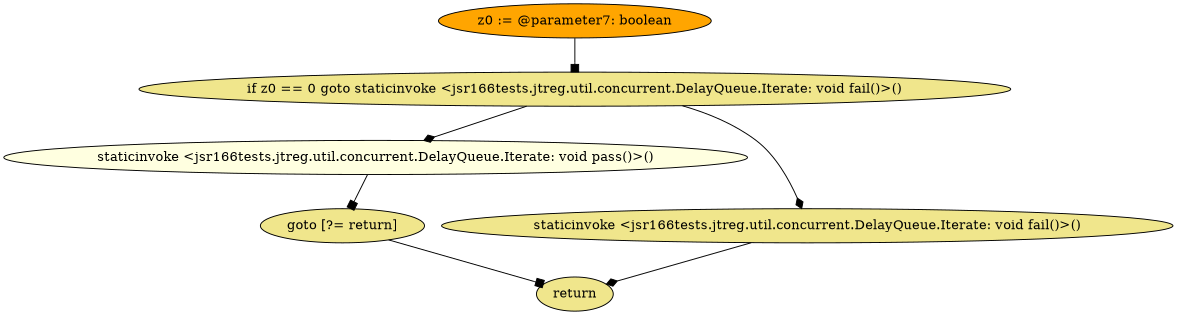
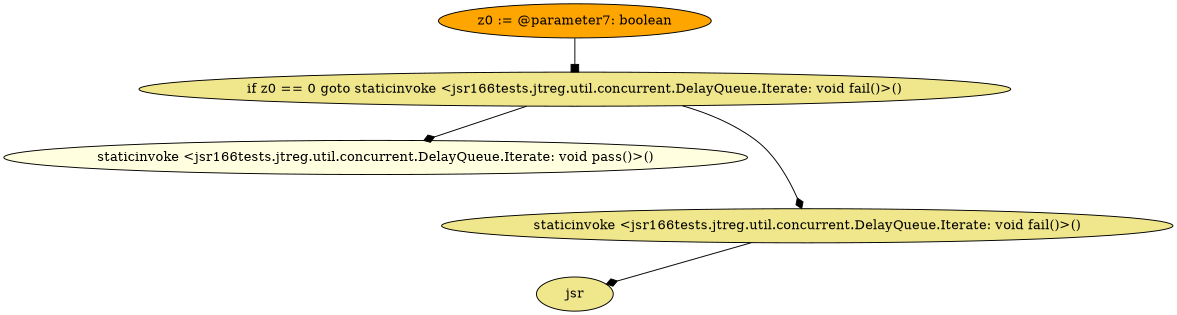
node "goto [?= return]": removed
node "return": label "return" -> "jsr"
